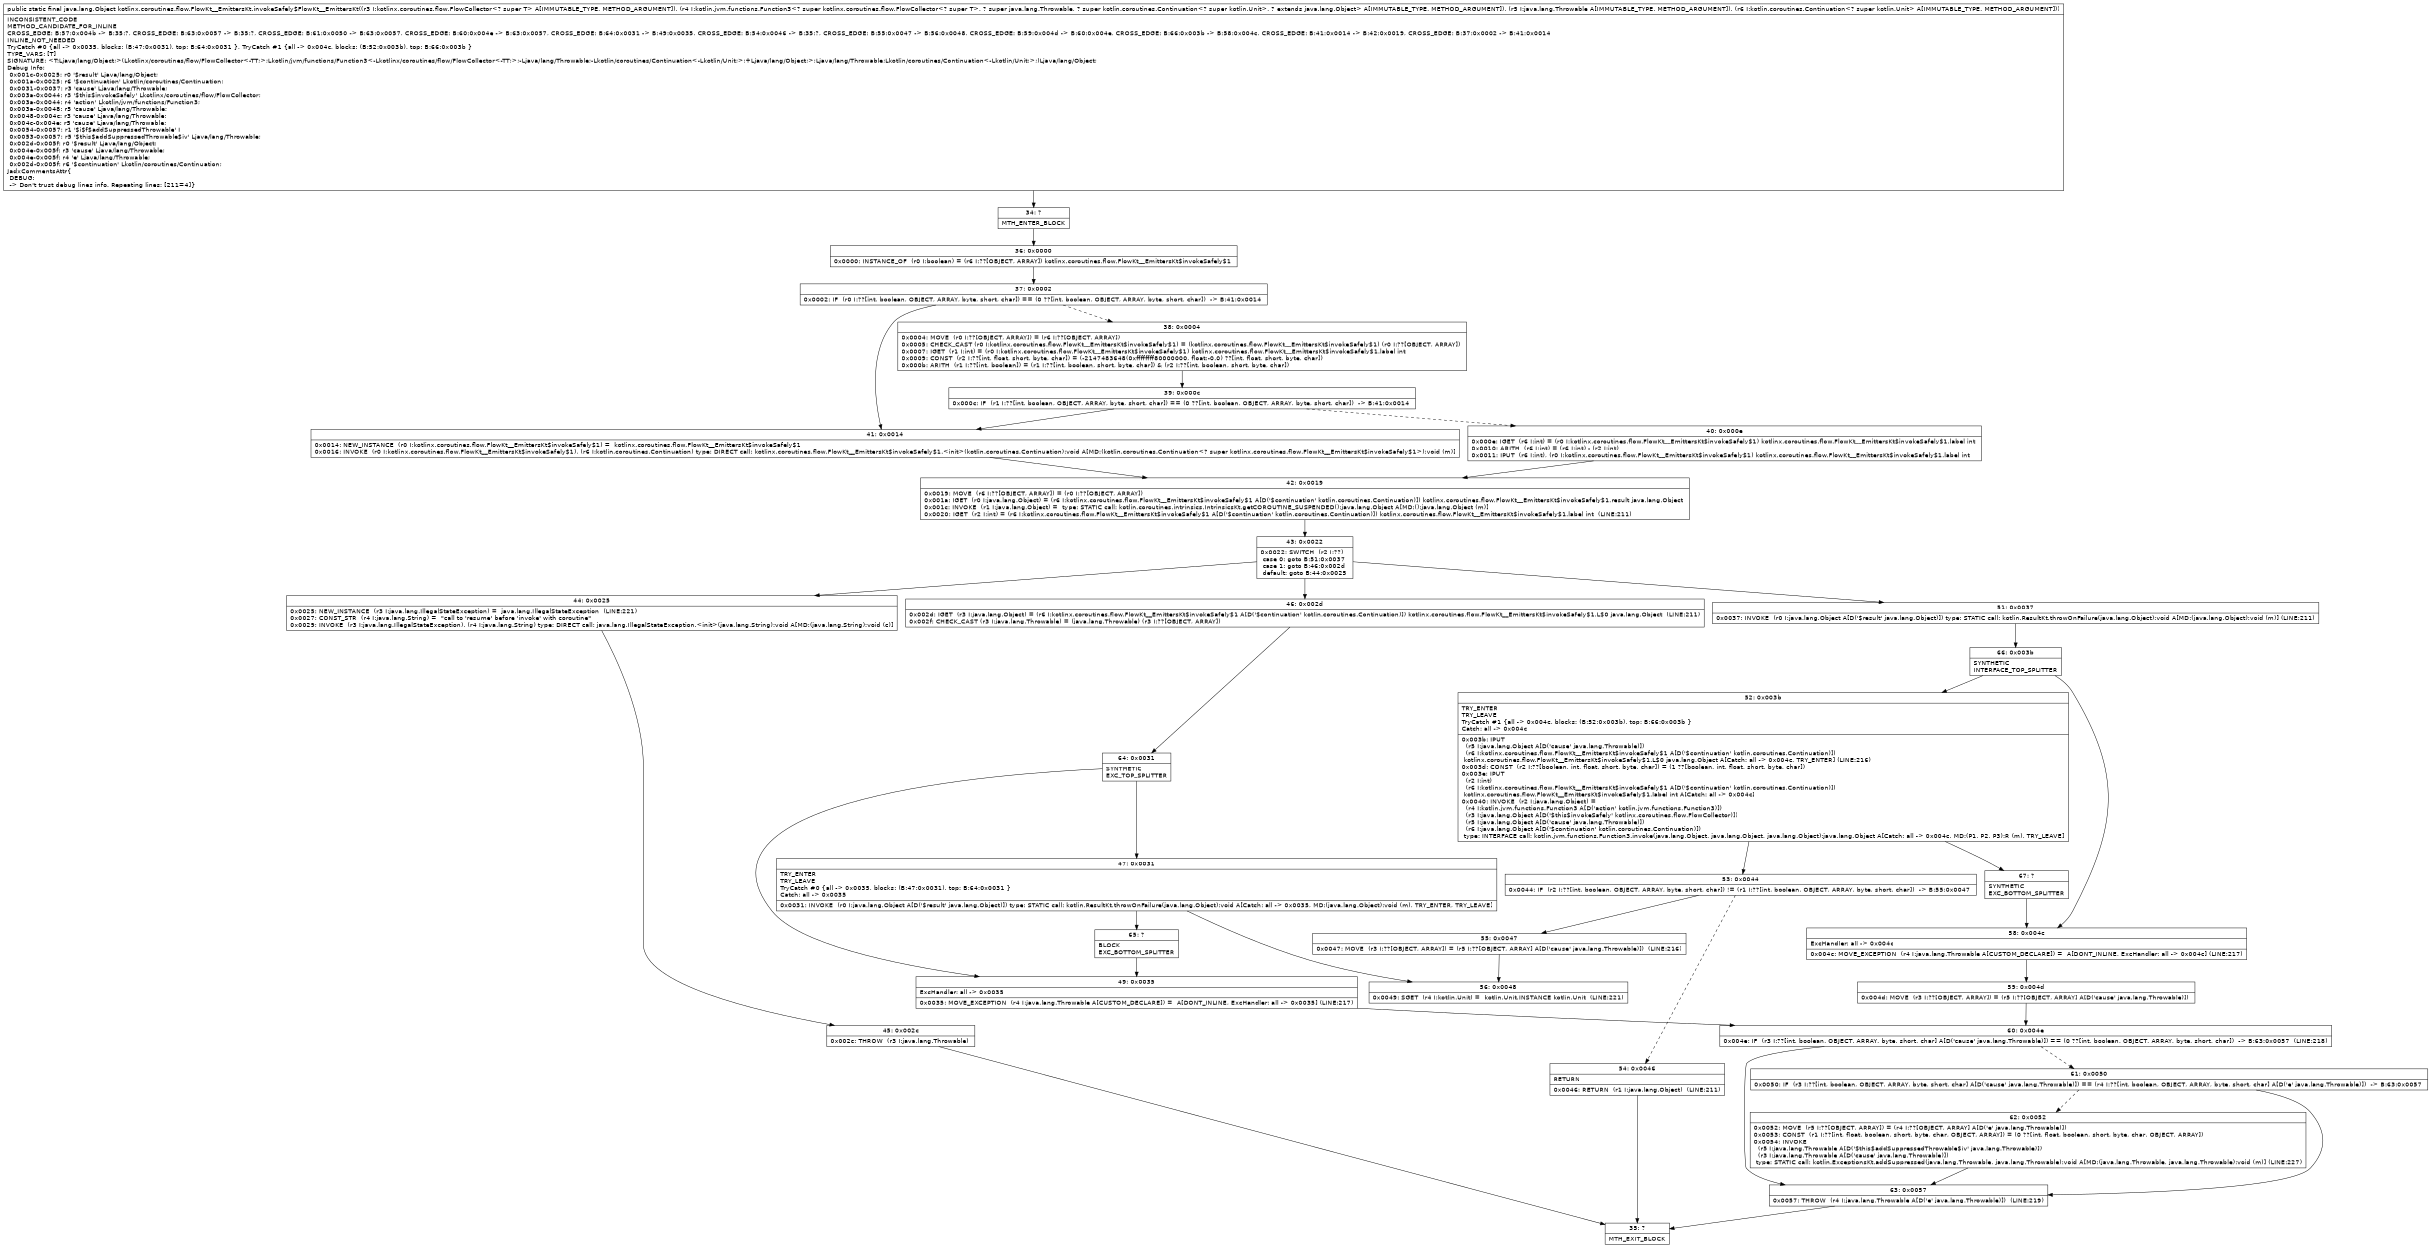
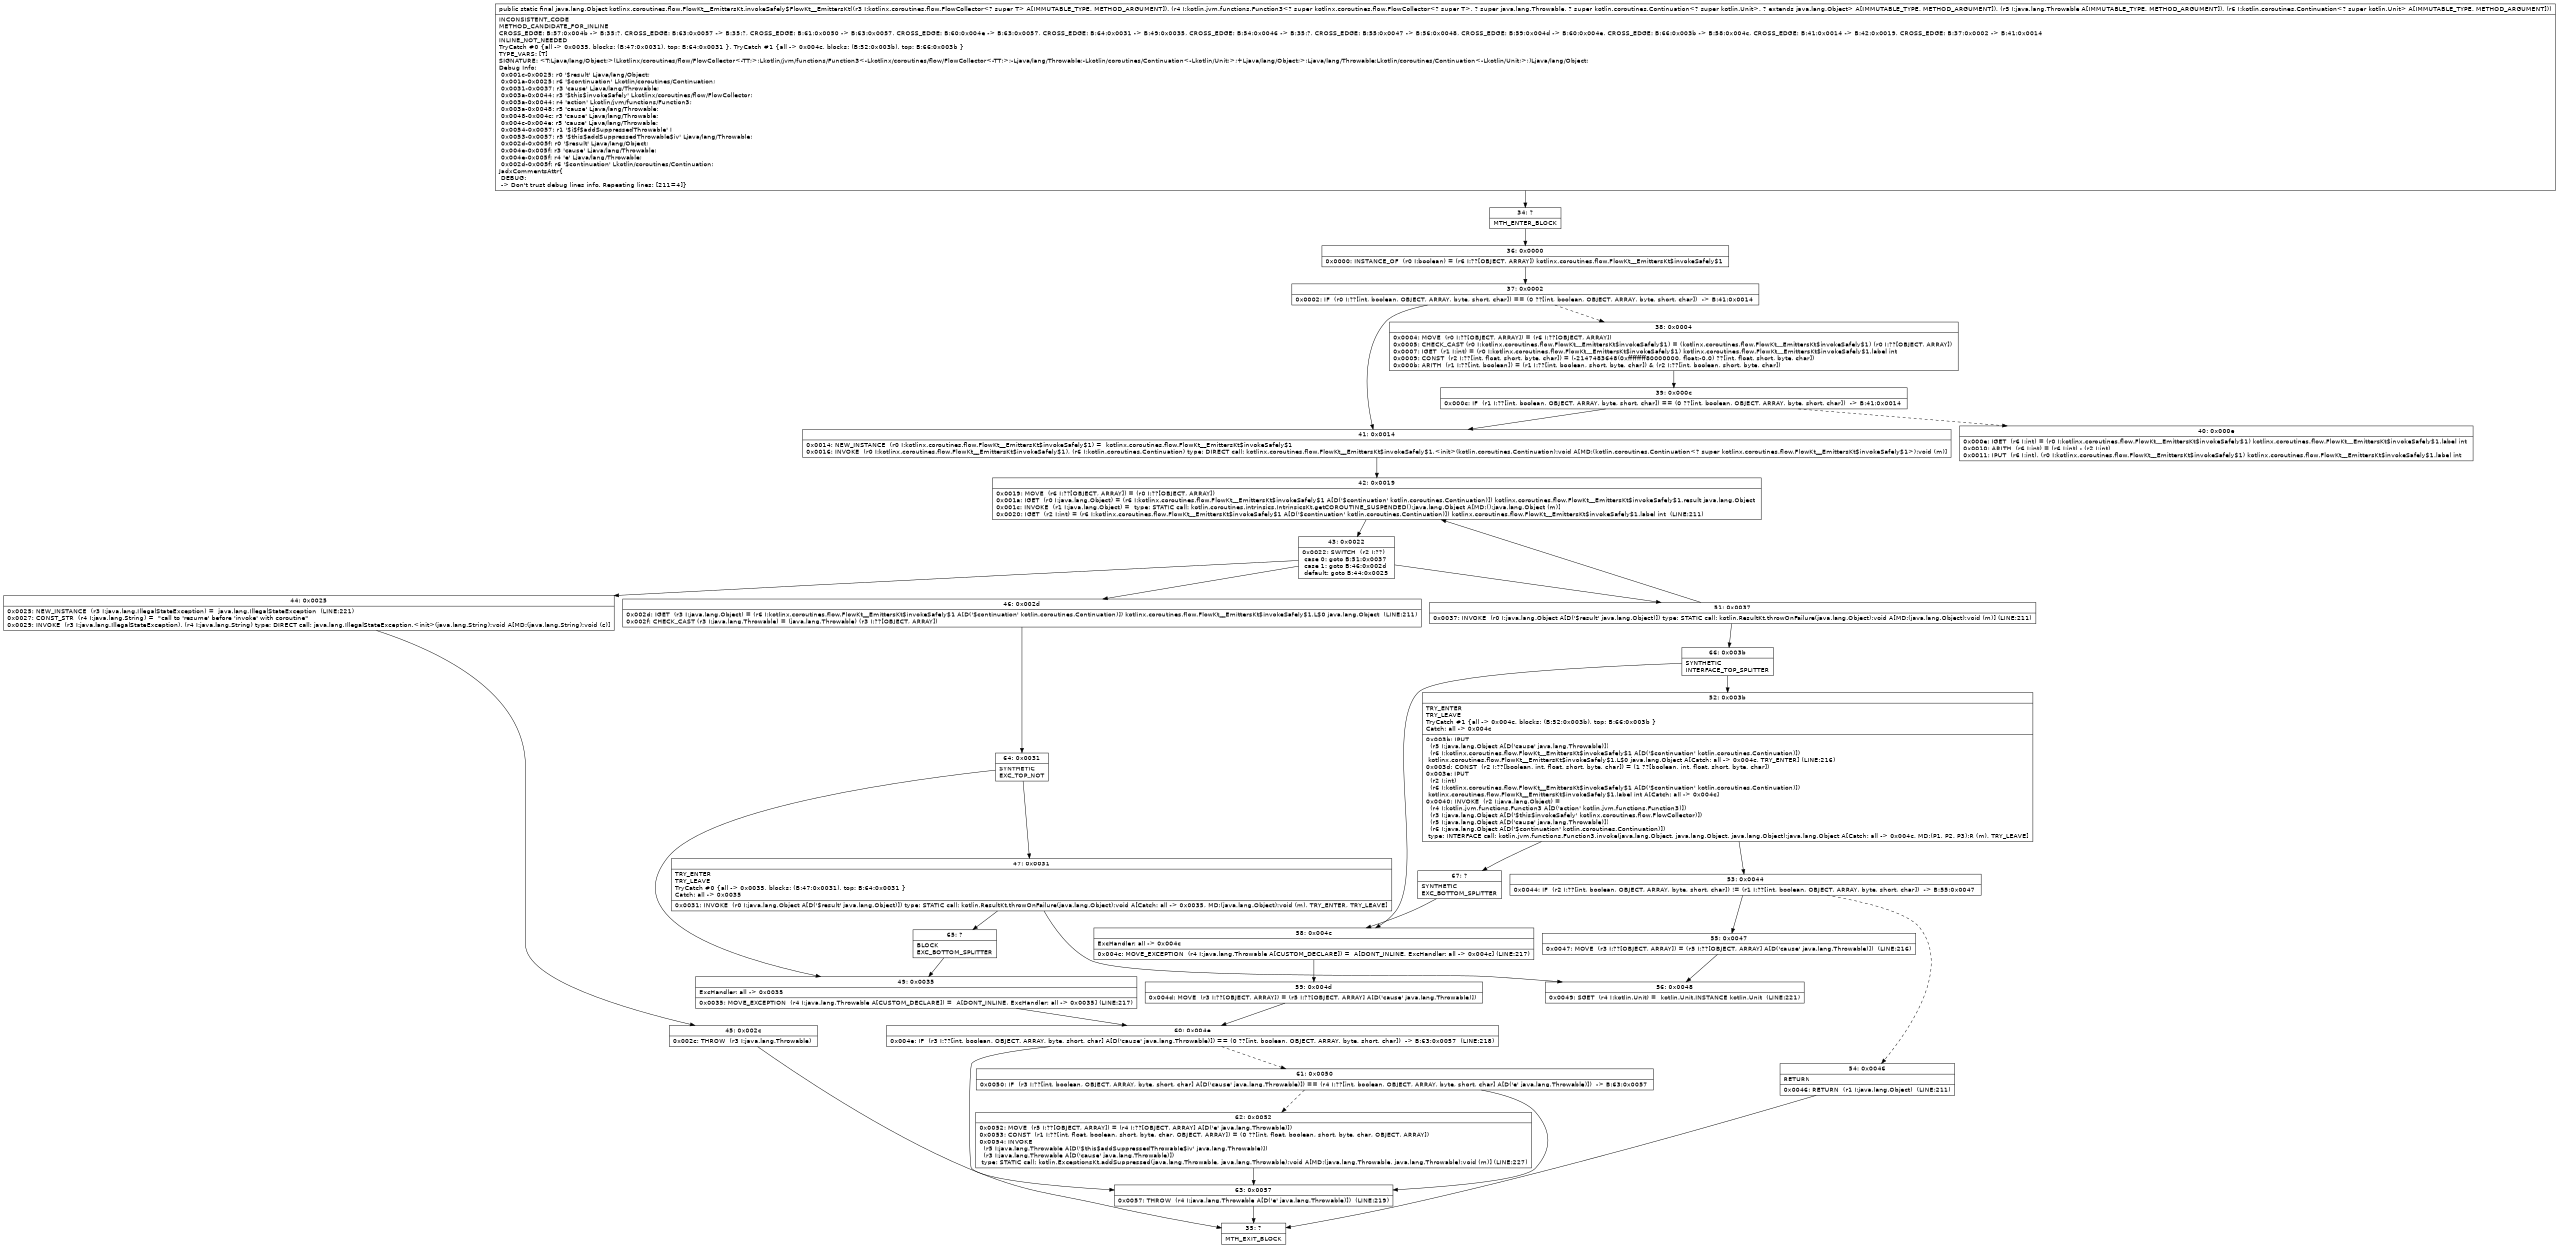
edge "40: 0x000e" -> "42: 0x0019": now "51: 0x0037" -> "42: 0x0019"
node "64: 0x0031": text "EXC_TOP_SPLITTER" -> "EXC_TOP_NOT"
